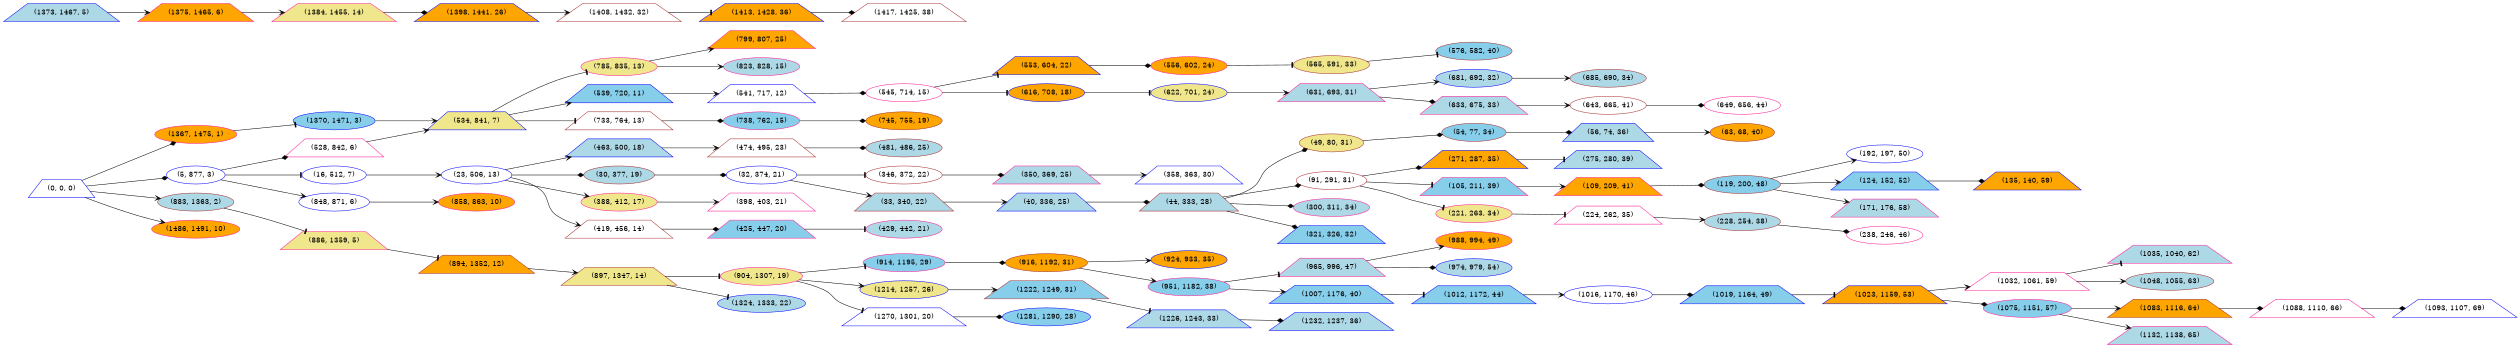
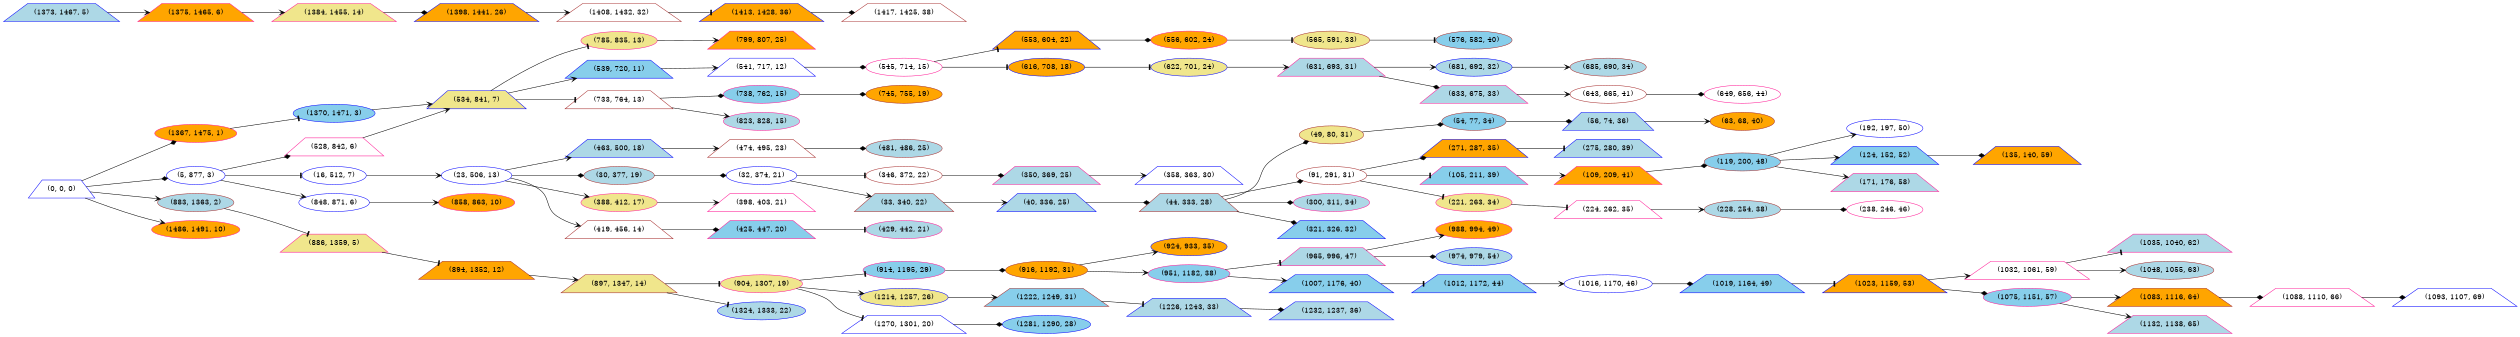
edge "(785, 835, 13)" -> "(823, 828, 15)": now "(733, 764, 13)" -> "(823, 828, 15)"
